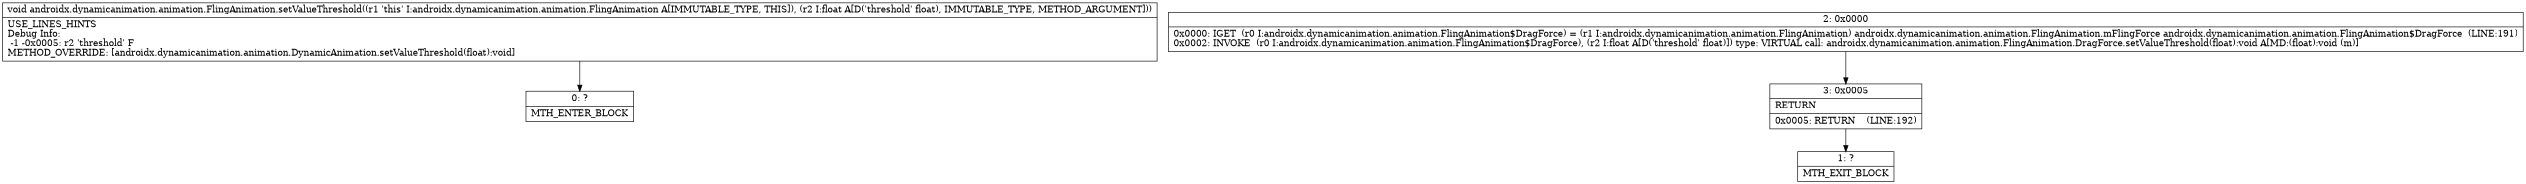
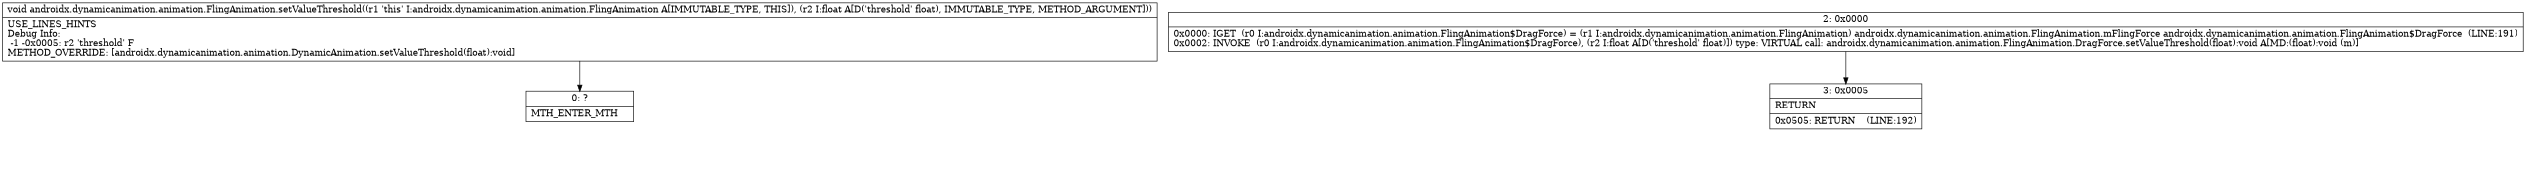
node "0: ?": text "MTH_ENTER_BLOCK" -> "MTH_ENTER_MTH"
node "3: 0x0005": text "0x0005: RETURN    (LINE:192)" -> "0x0505: RETURN    (LINE:192)"
node "1: ?": removed
